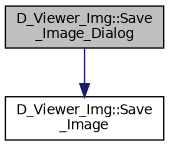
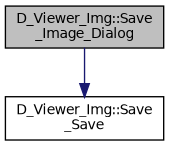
node "D_Viewer_Img::Save _Image": label "D_Viewer_Img::Save _Image" -> "D_Viewer_Img::Save _Save"
